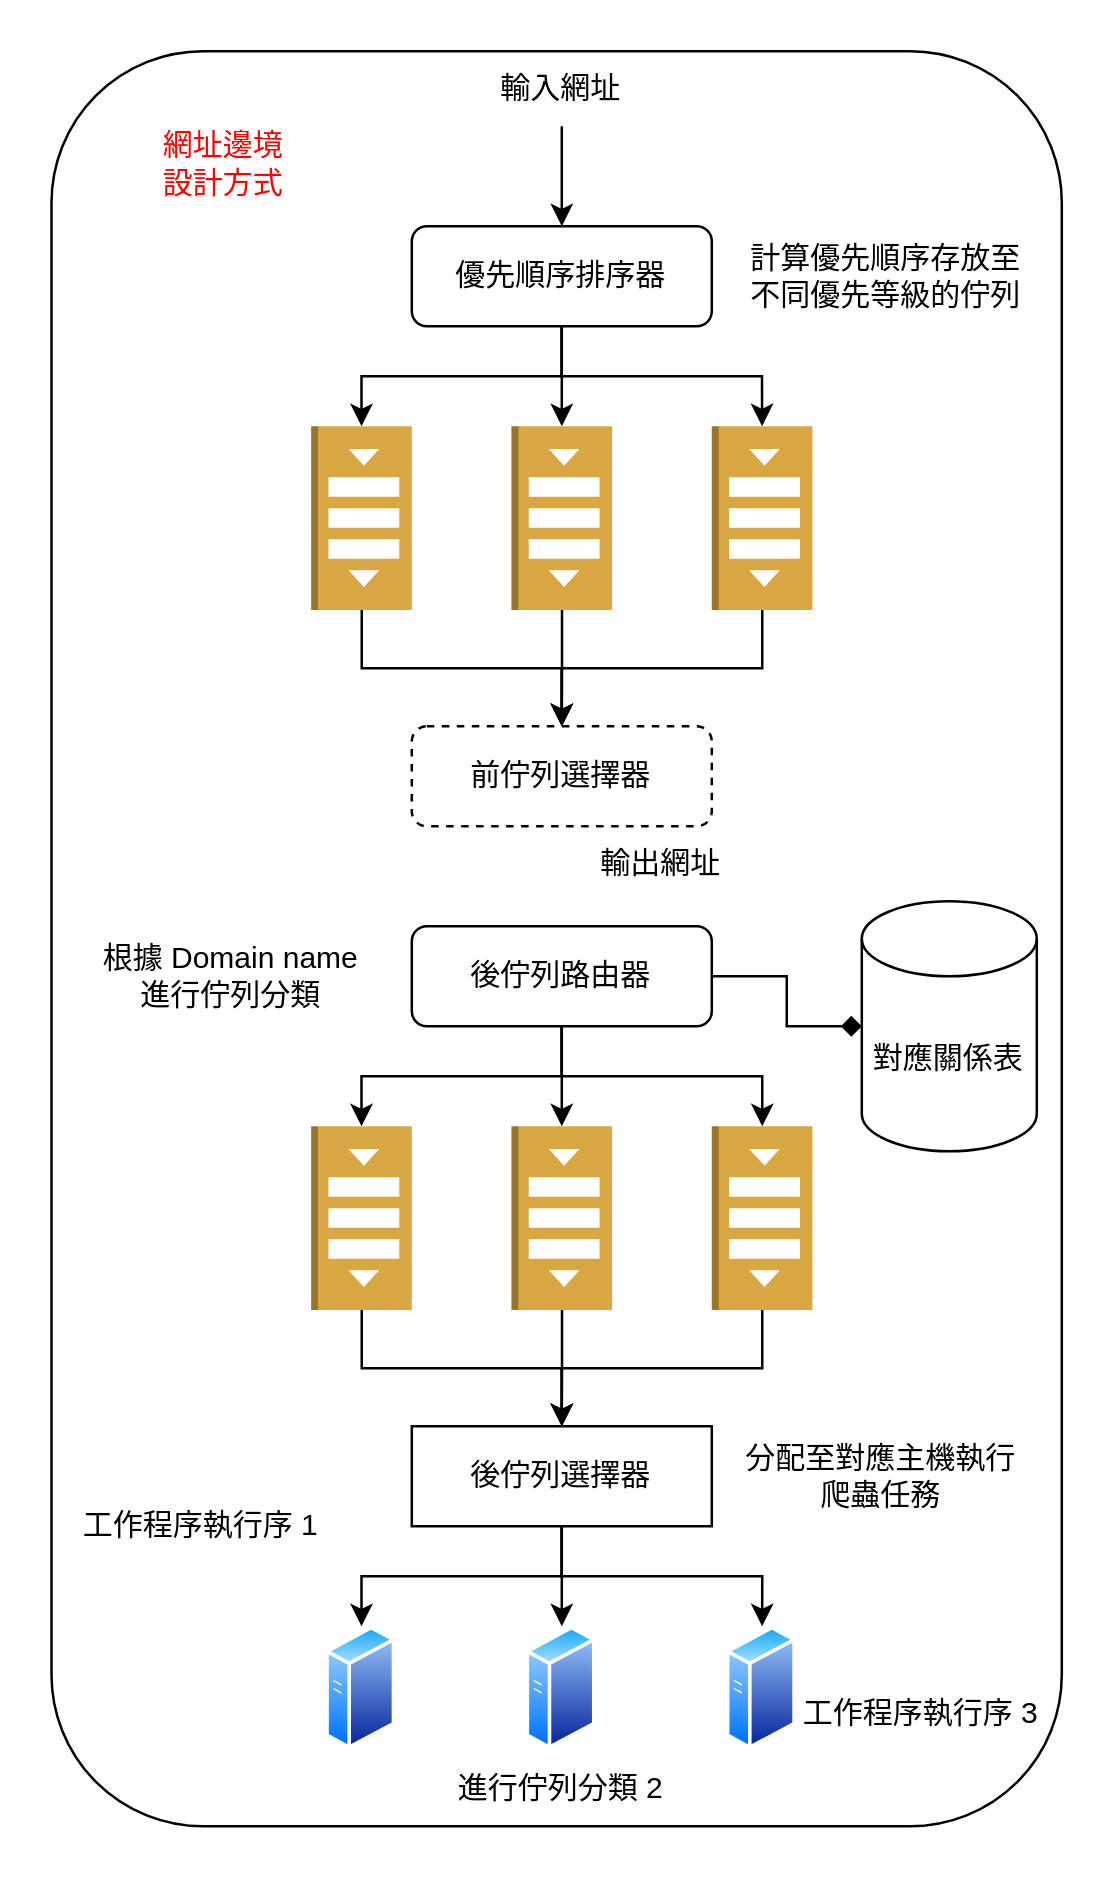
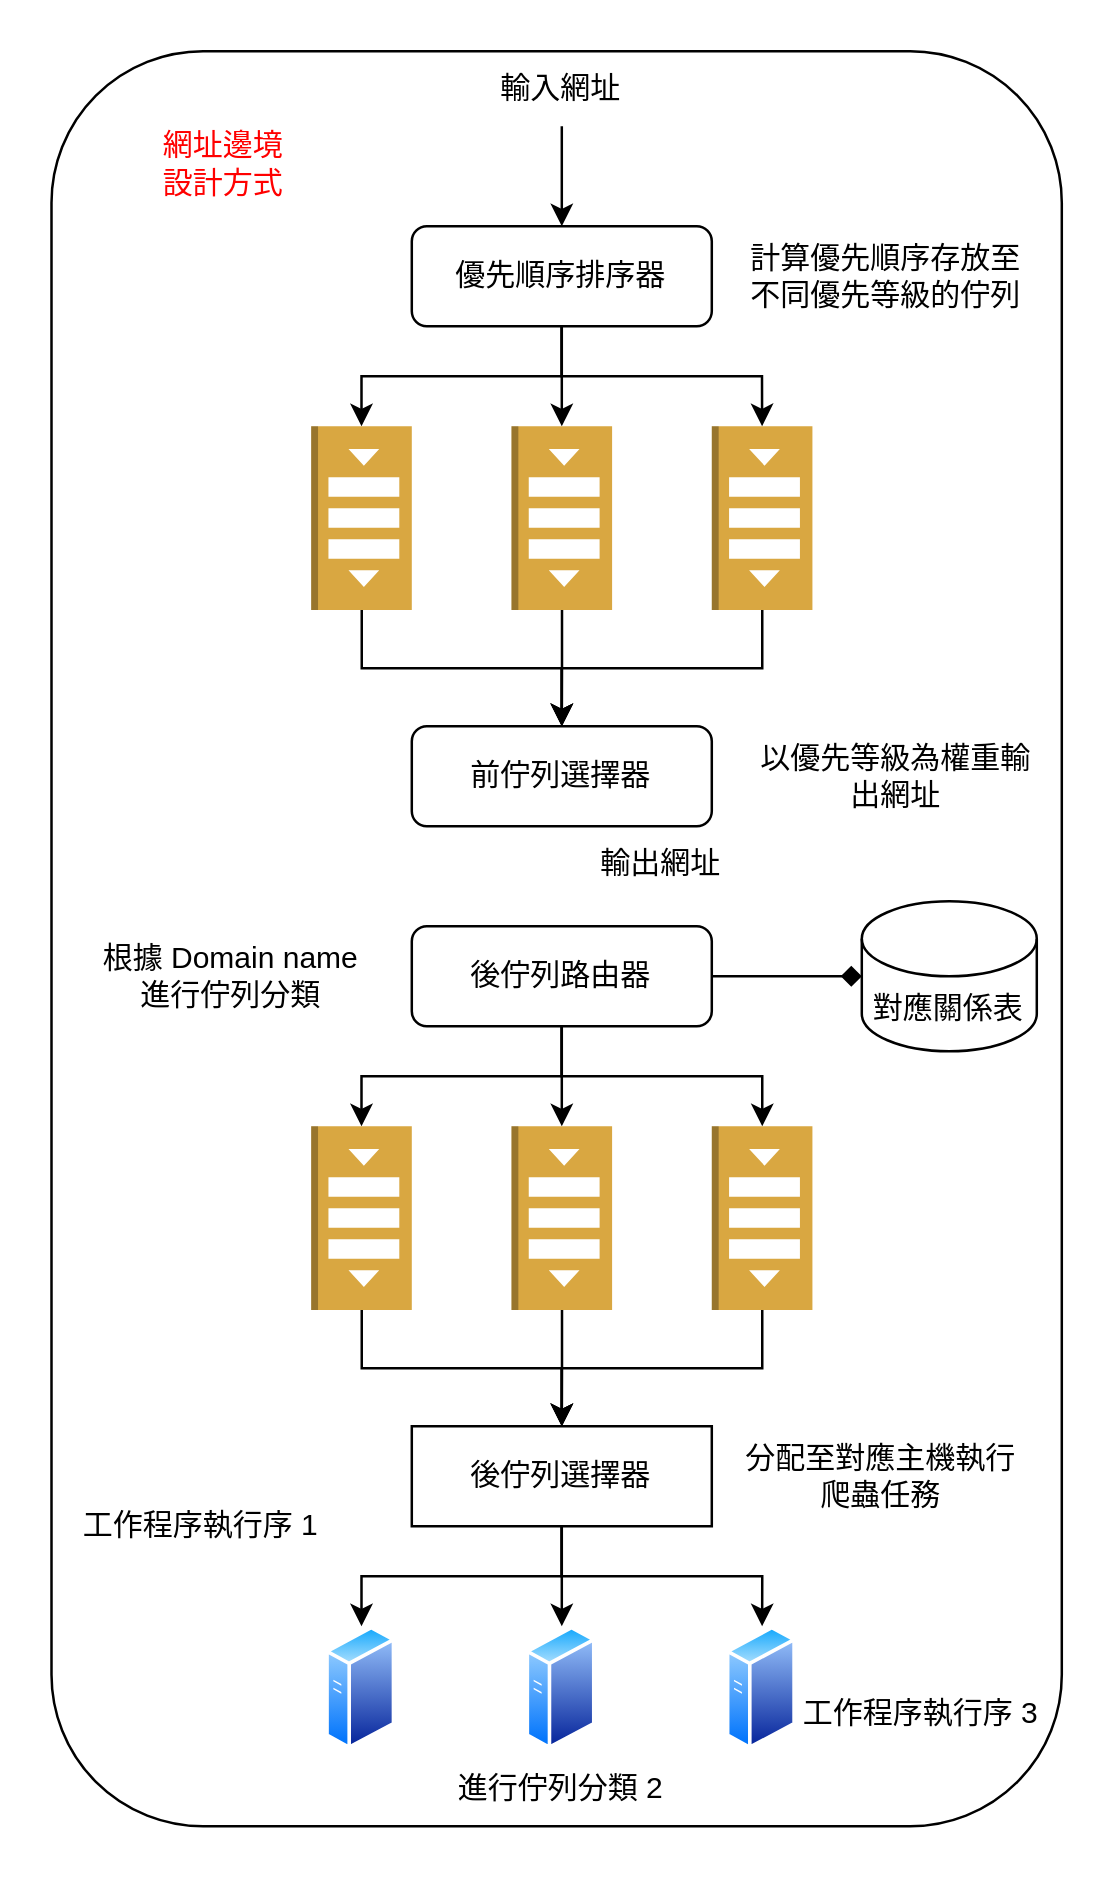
node "前佇列選擇器": style dashed -> solid
node "以優先等級為權重輸出網址": added
node "對應關係表": size 175x250 -> 175x150
